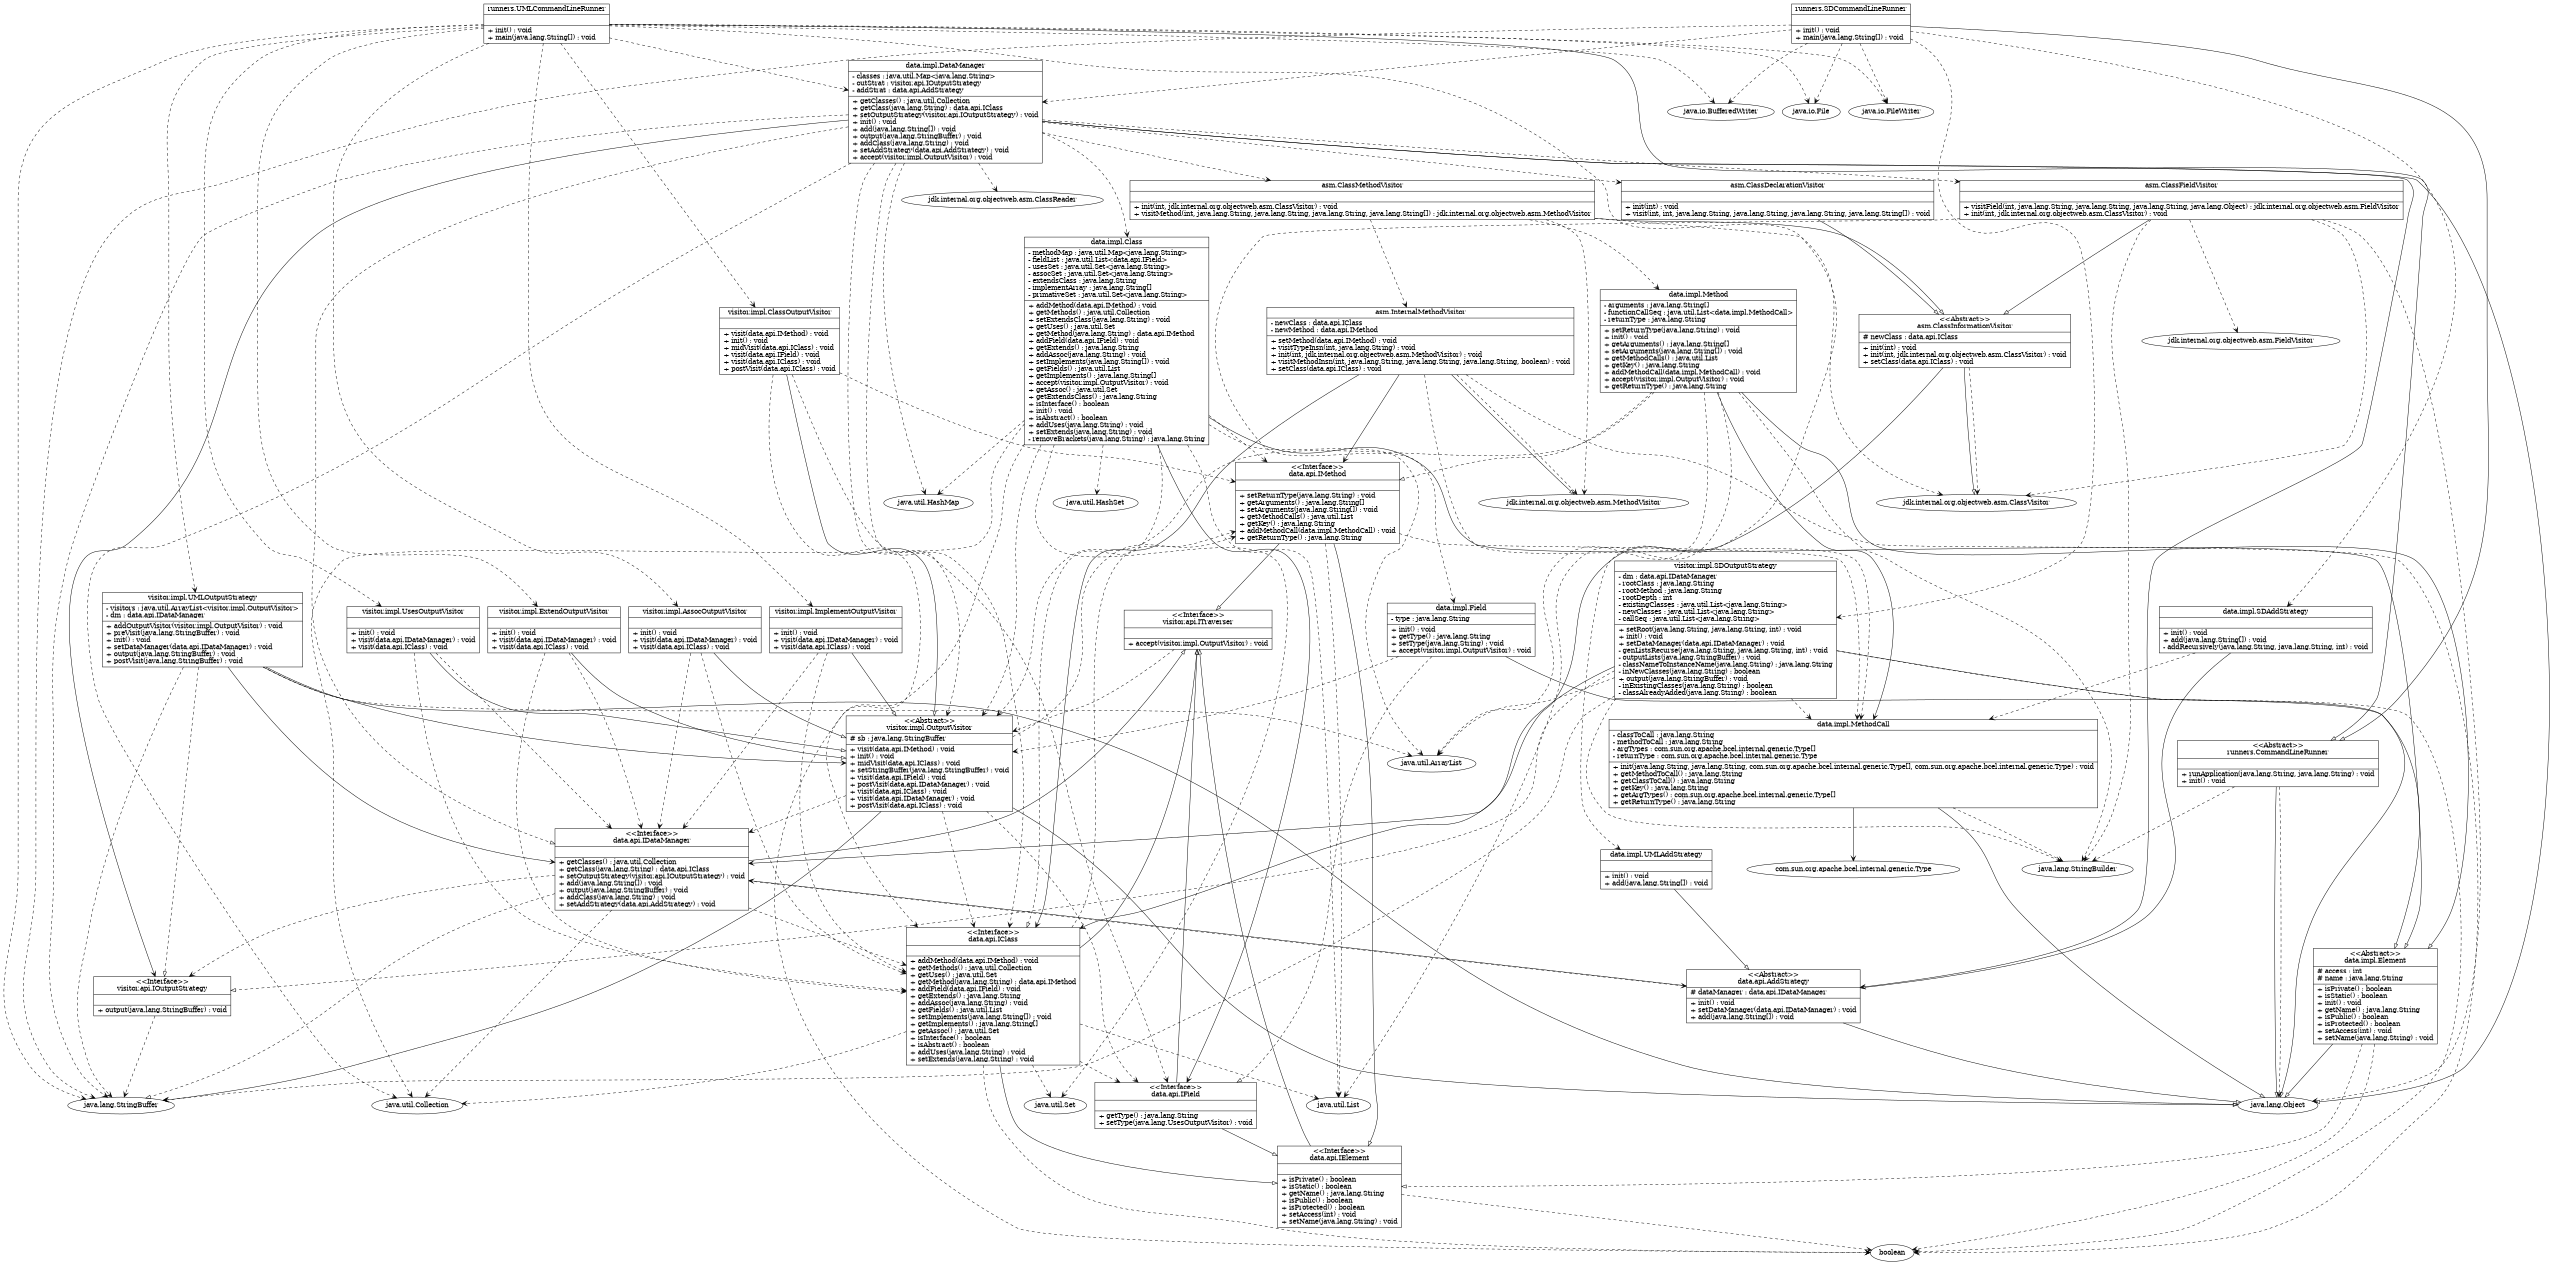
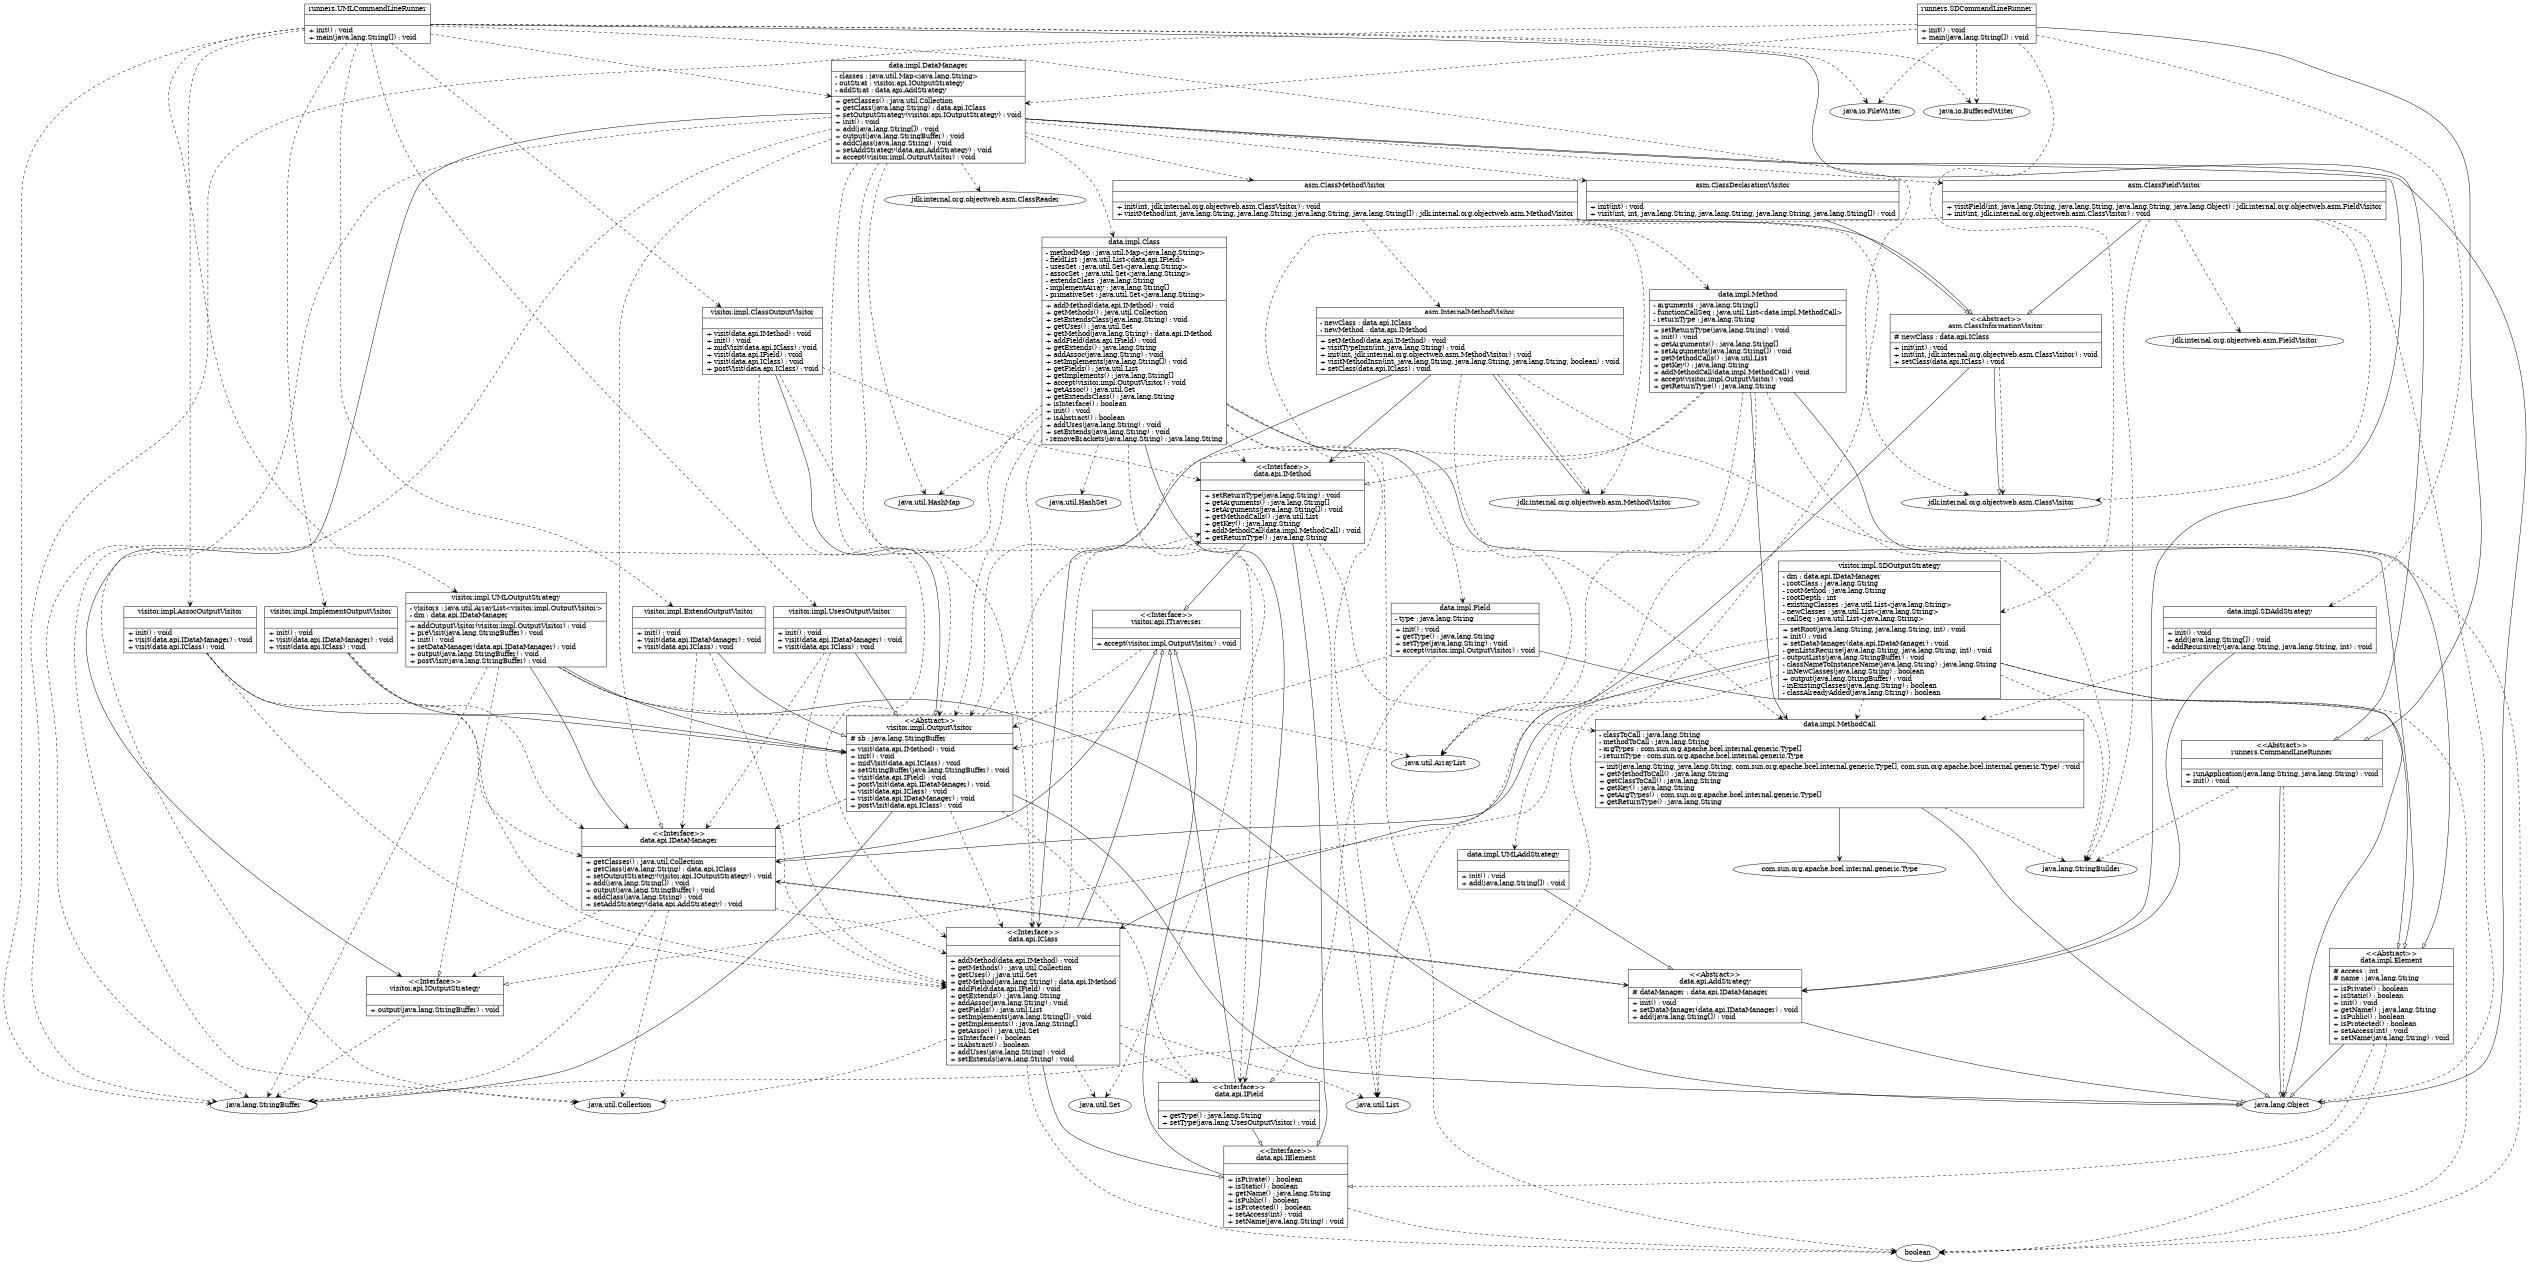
node "java.io.File": removed
